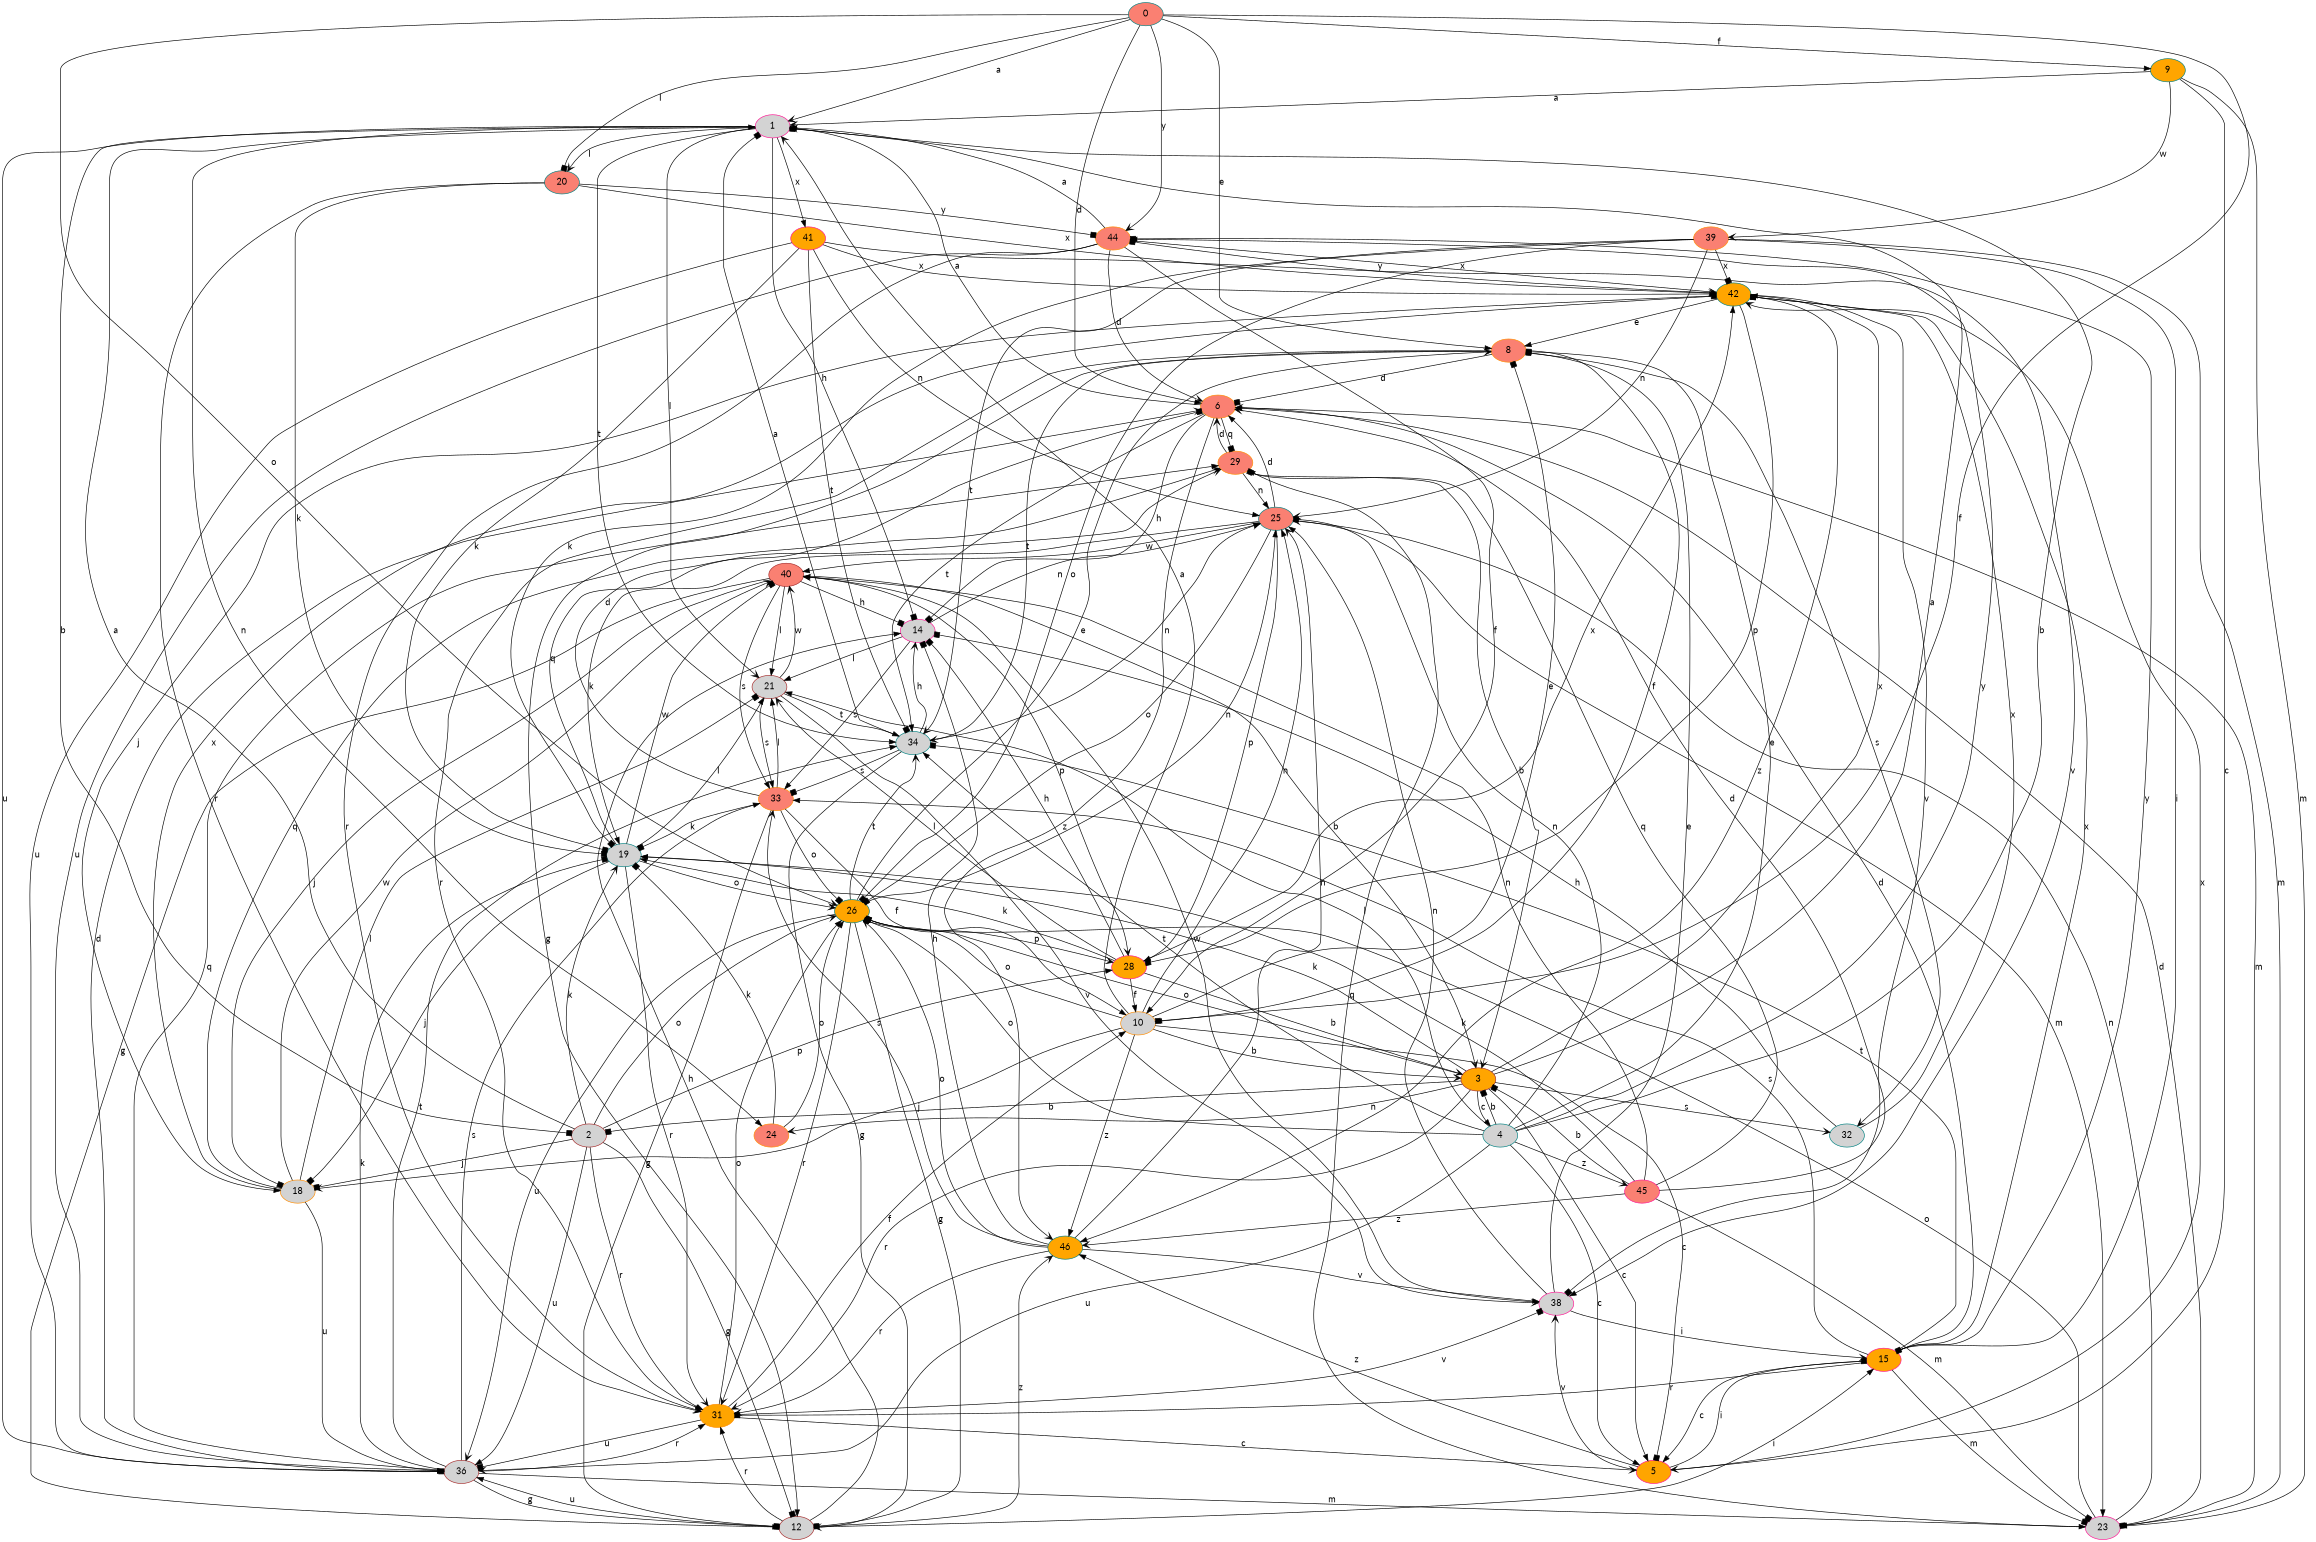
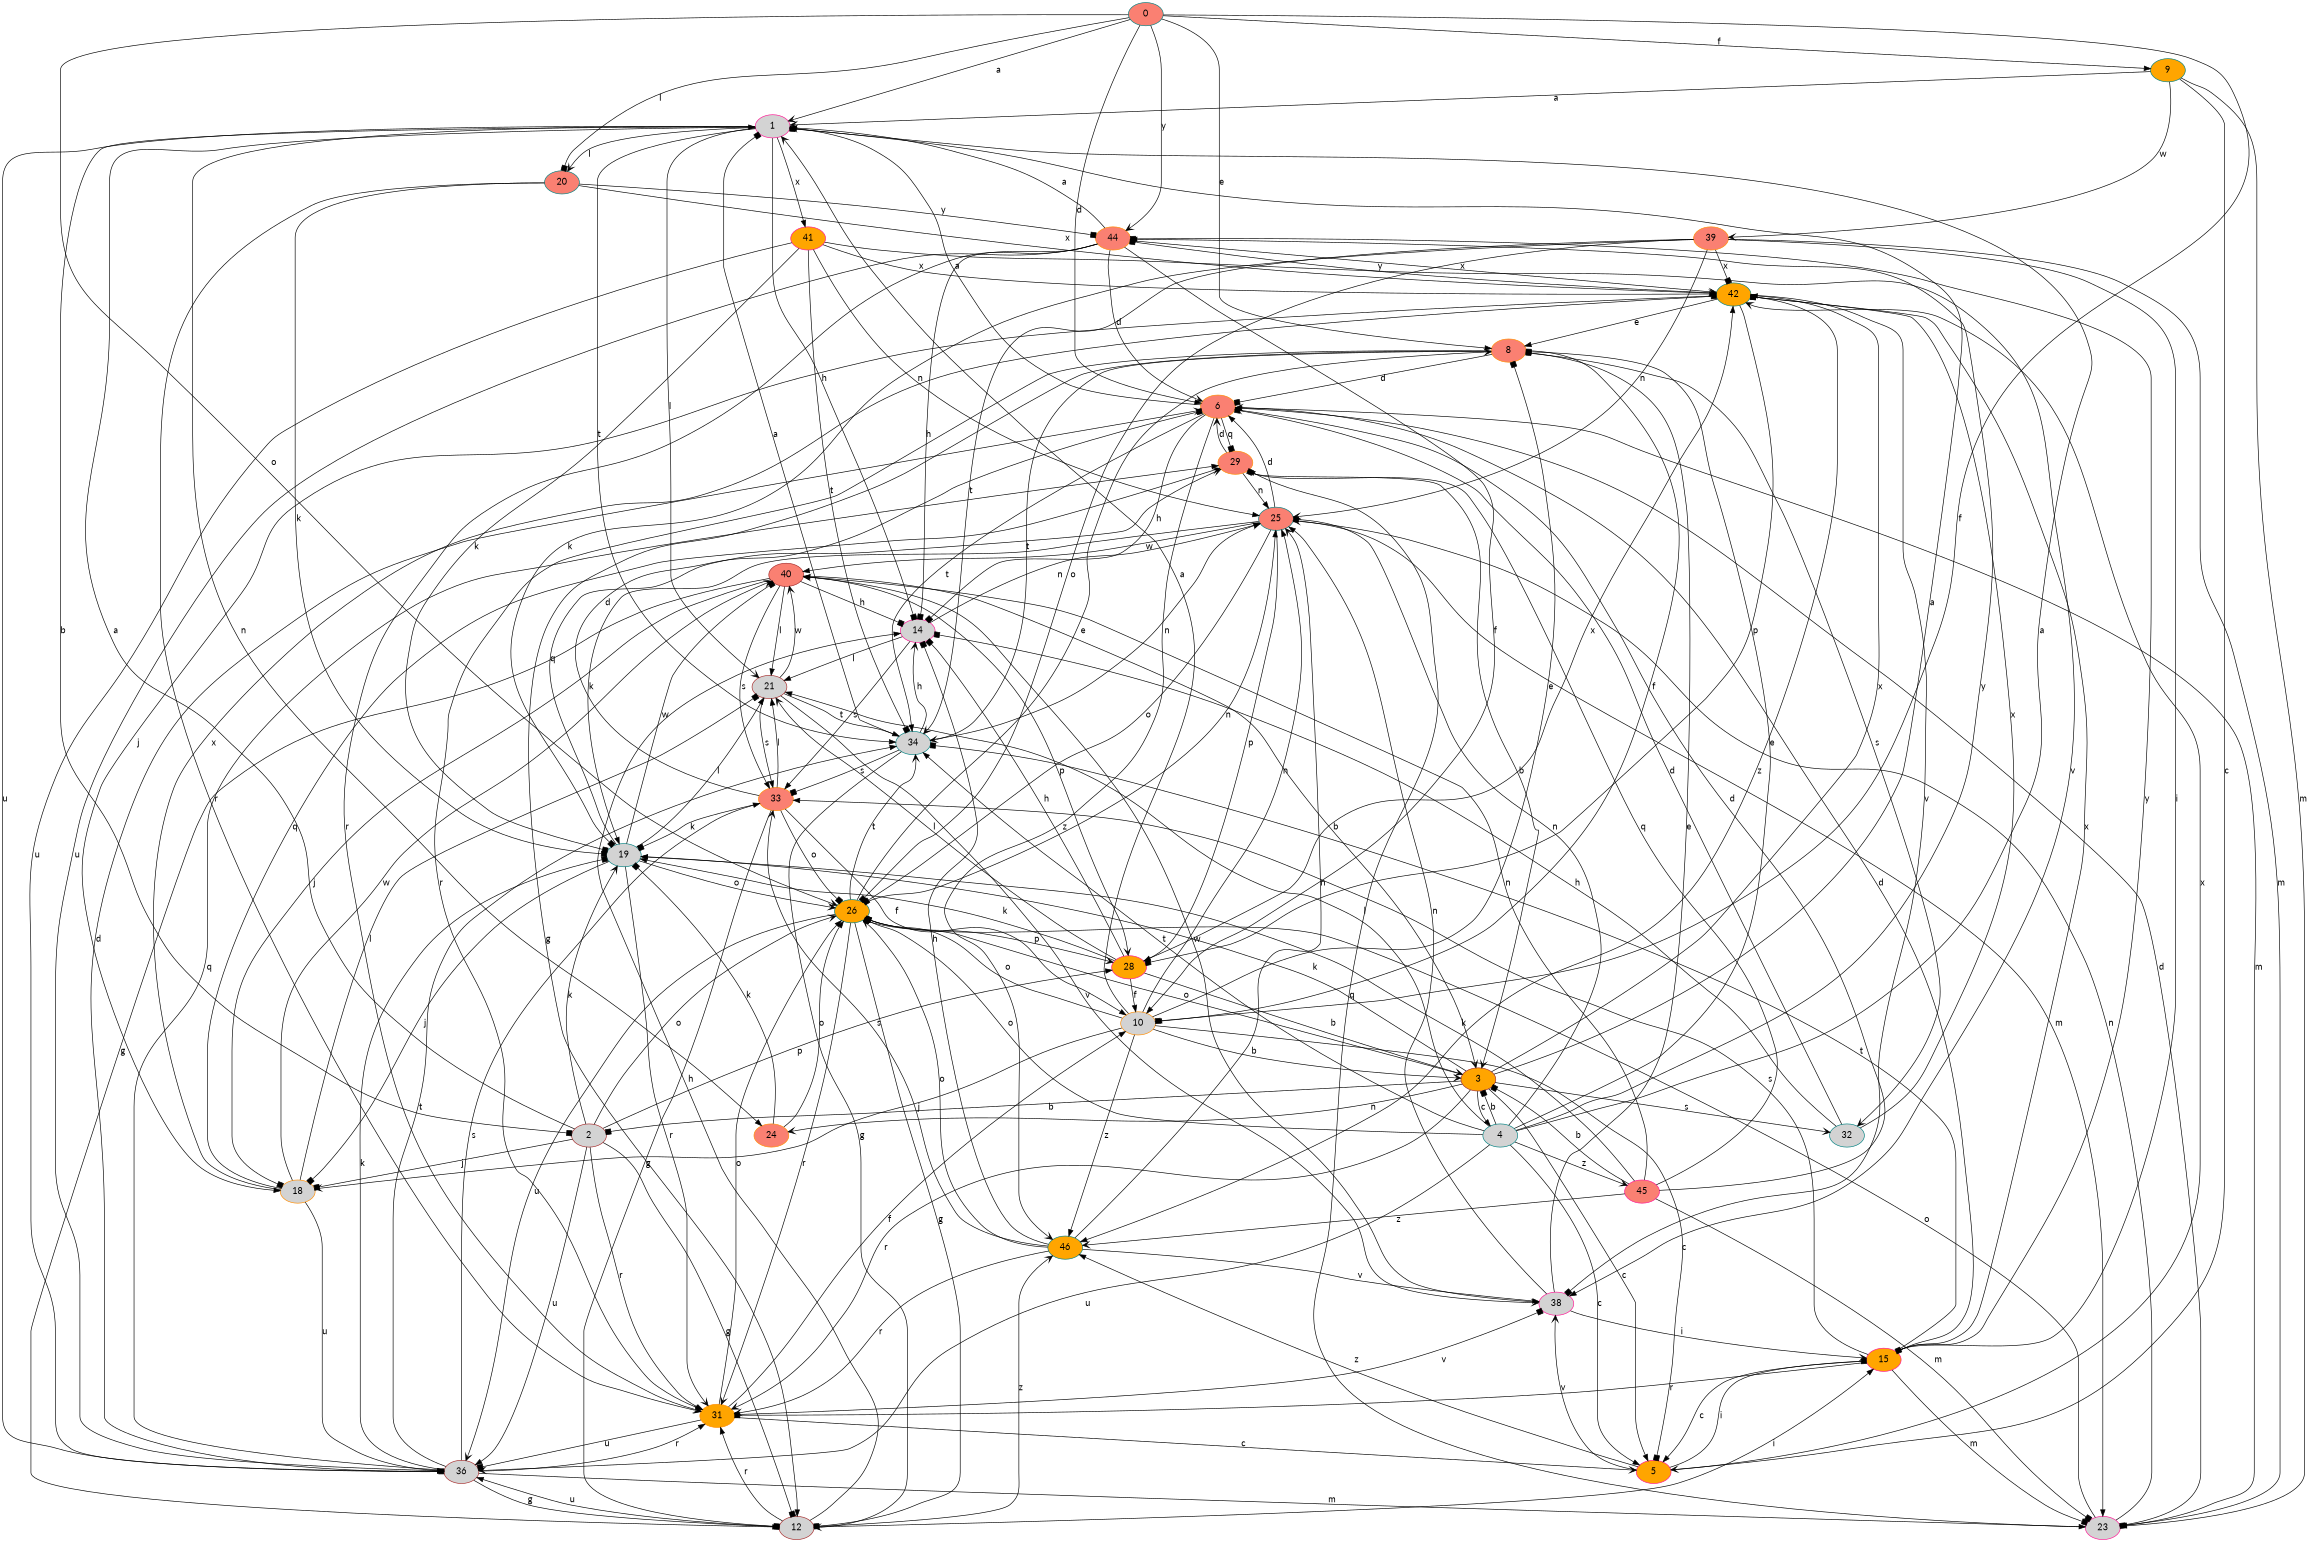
edge "44" -> "14": added, label "h"
edge "4" -> "1": label "b" -> "a"
edge "32" -> "6": added, label "d"
